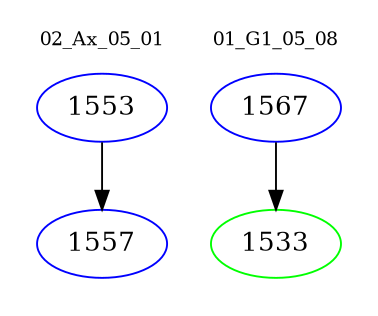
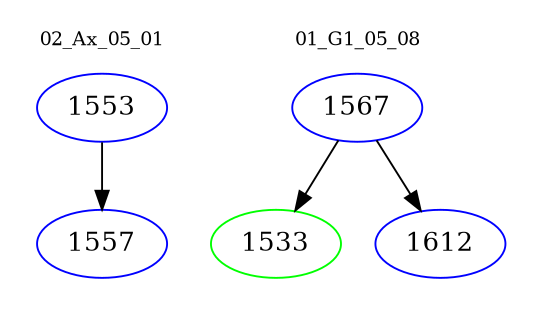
node "1612": added
